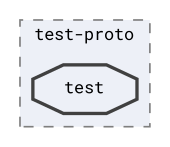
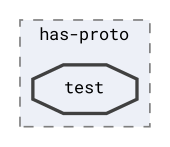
cluster "test-proto": label "test-proto" -> "has-proto"
